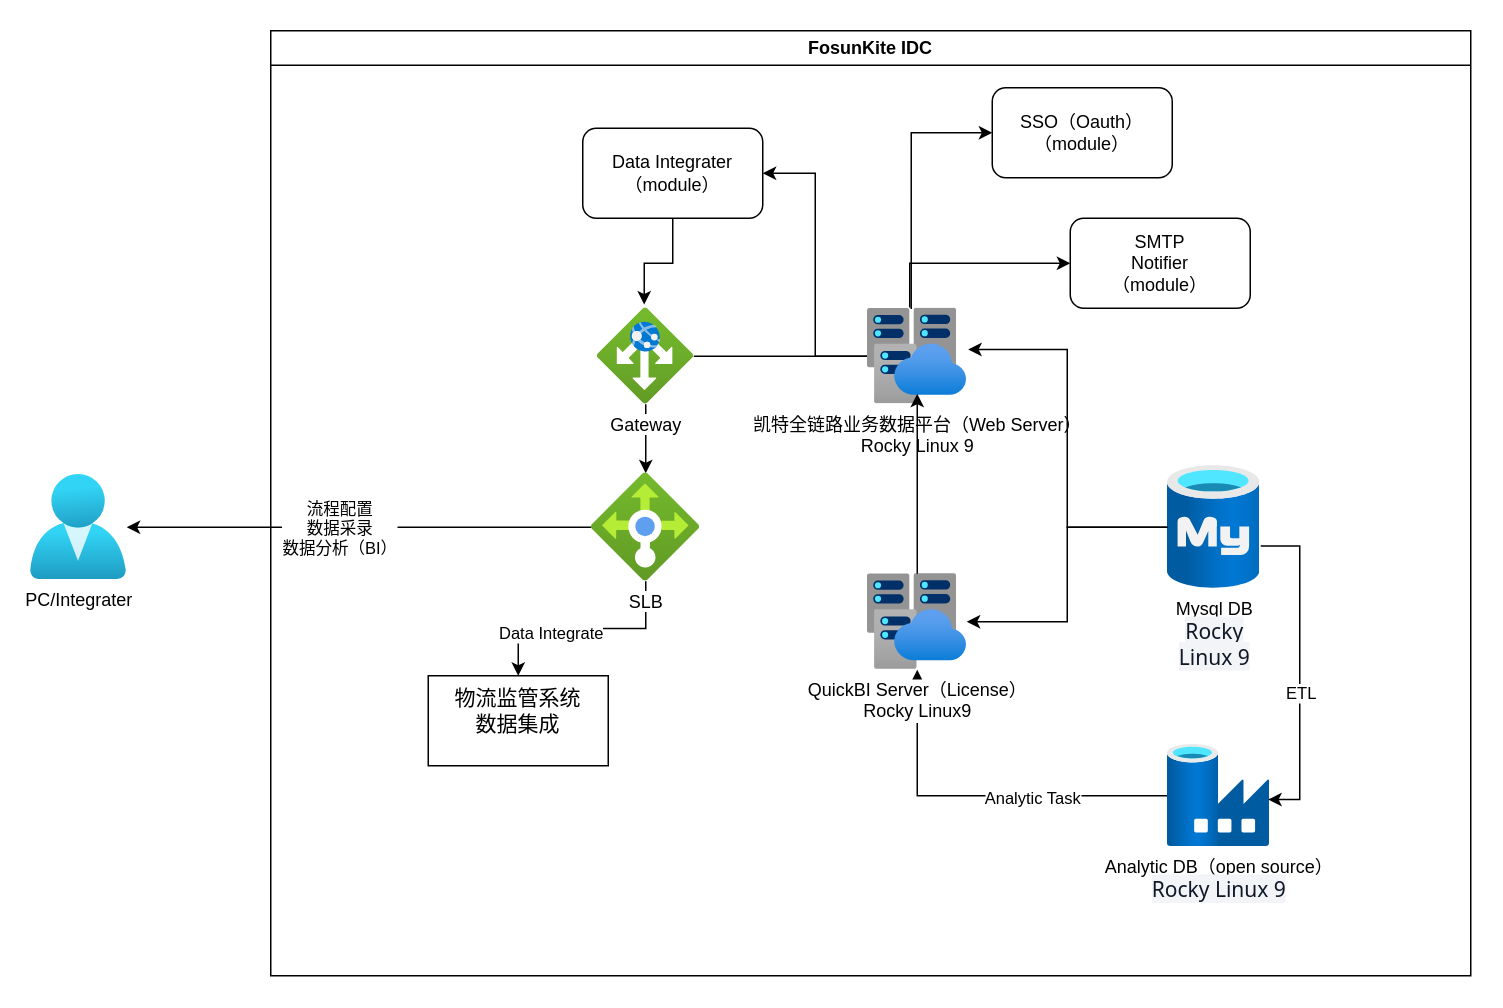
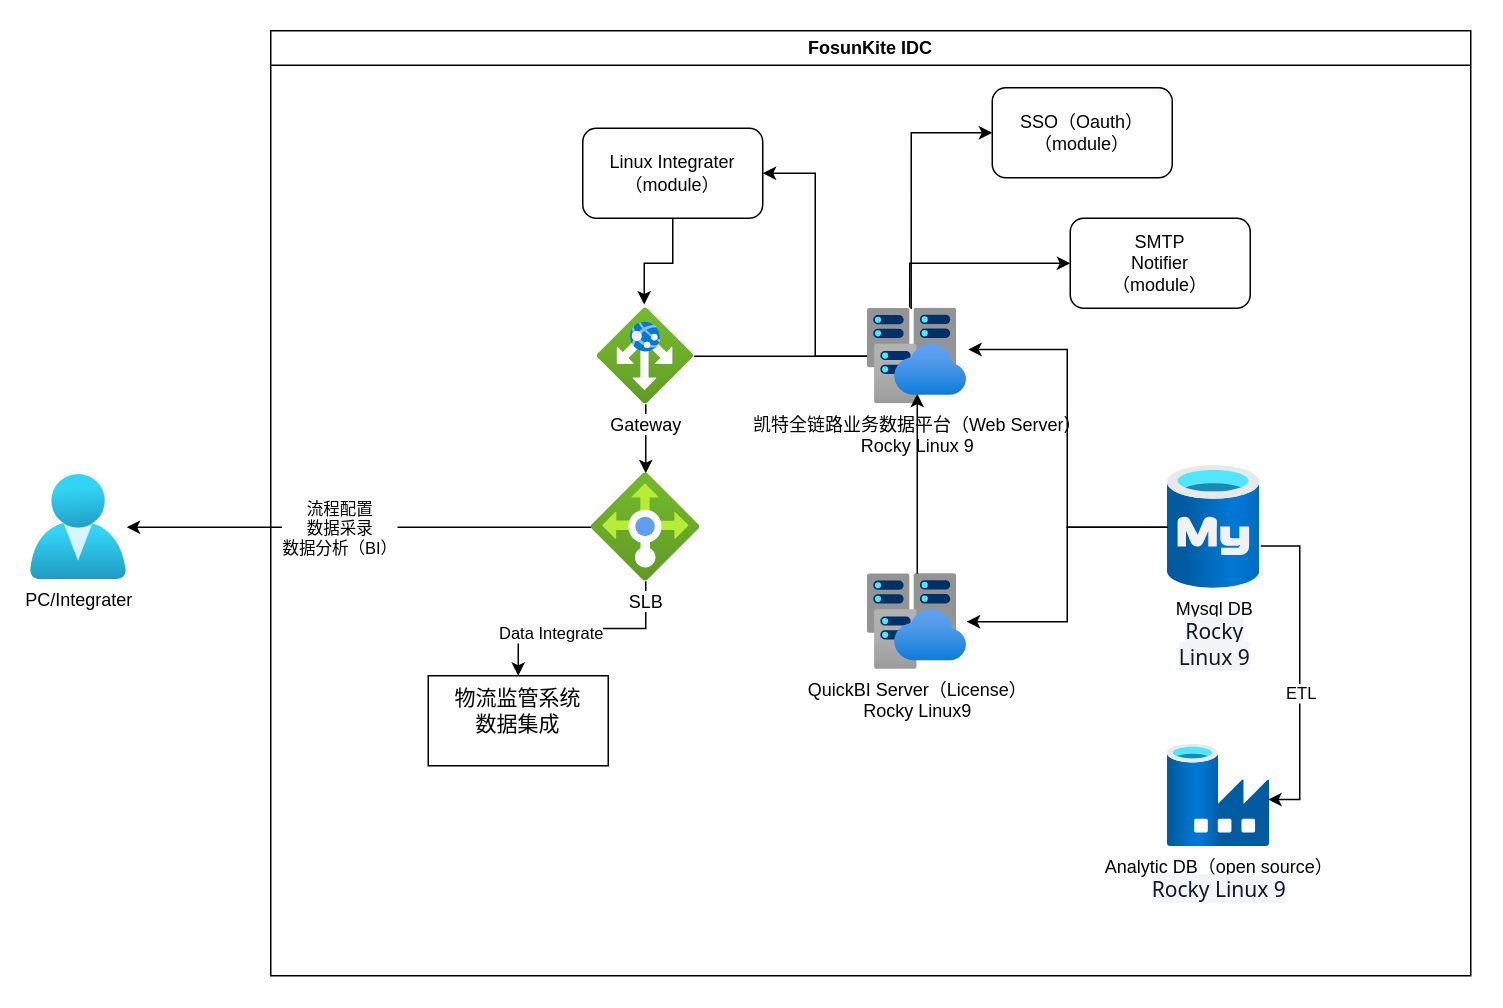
node "Data Integrater （module）": label "Data Integrater （module）" -> "Linux Integrater （module）"
edge "Analytic DB（open source） Rocky Linux 9" -> "QuickBI Server（License） Rocky Linux9": removed, label "Analytic Task"
